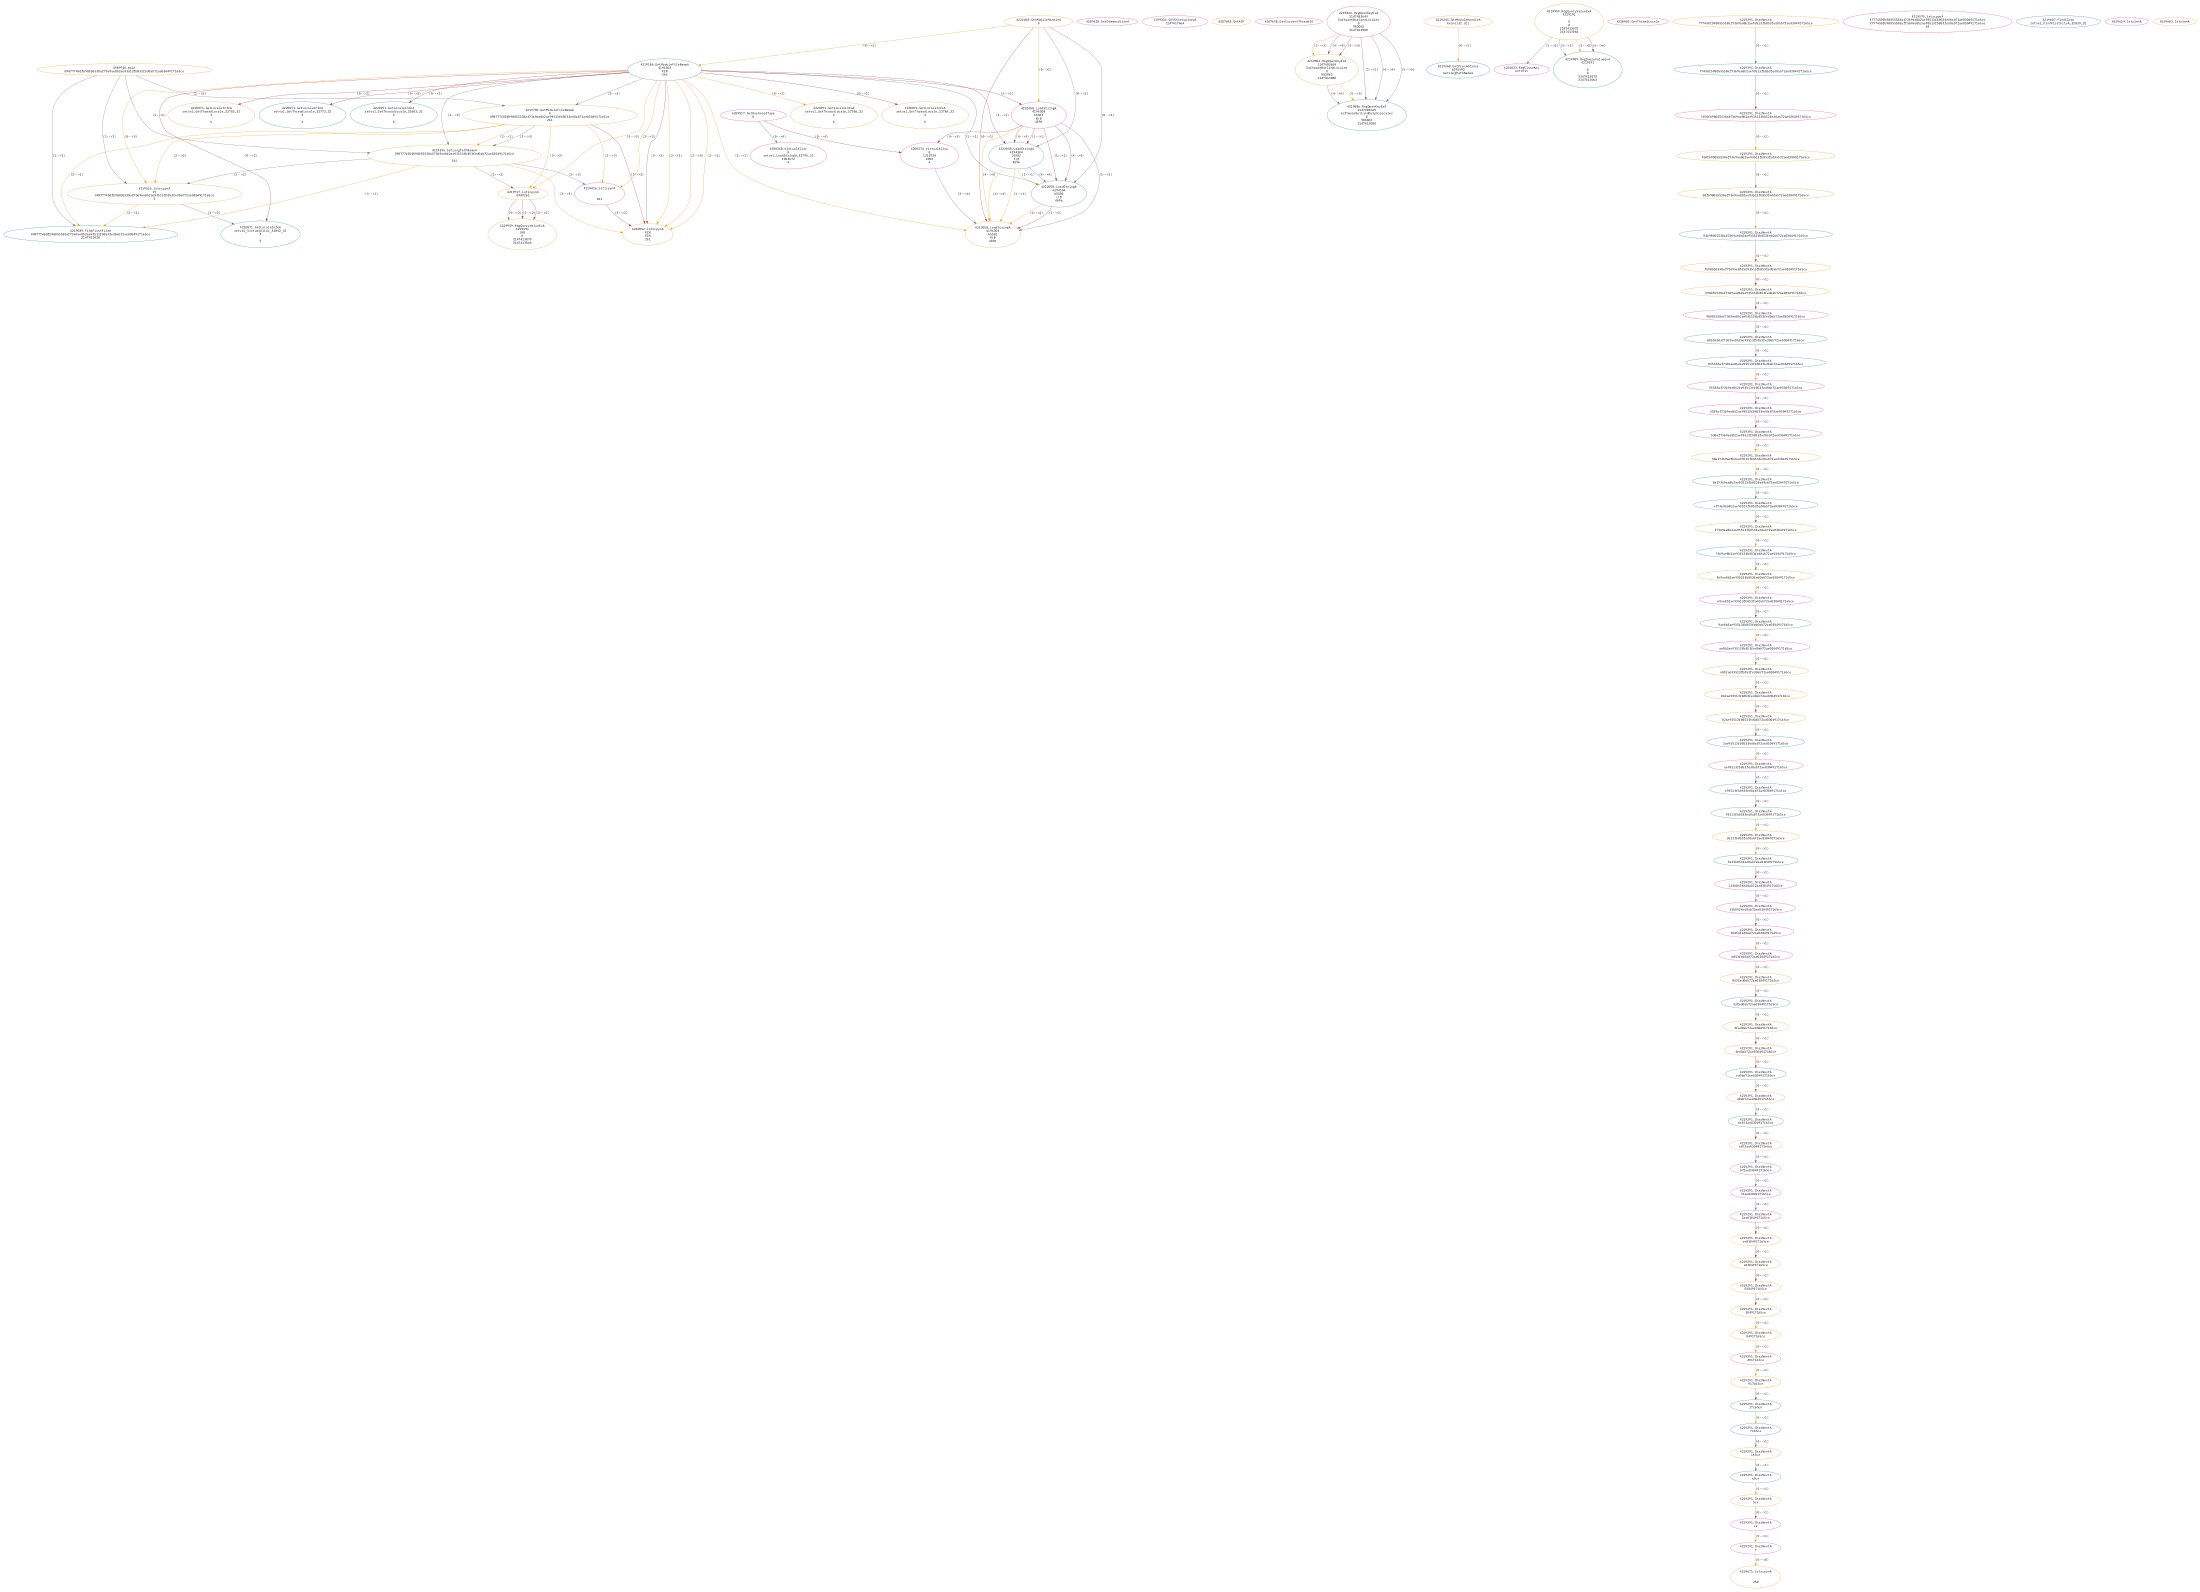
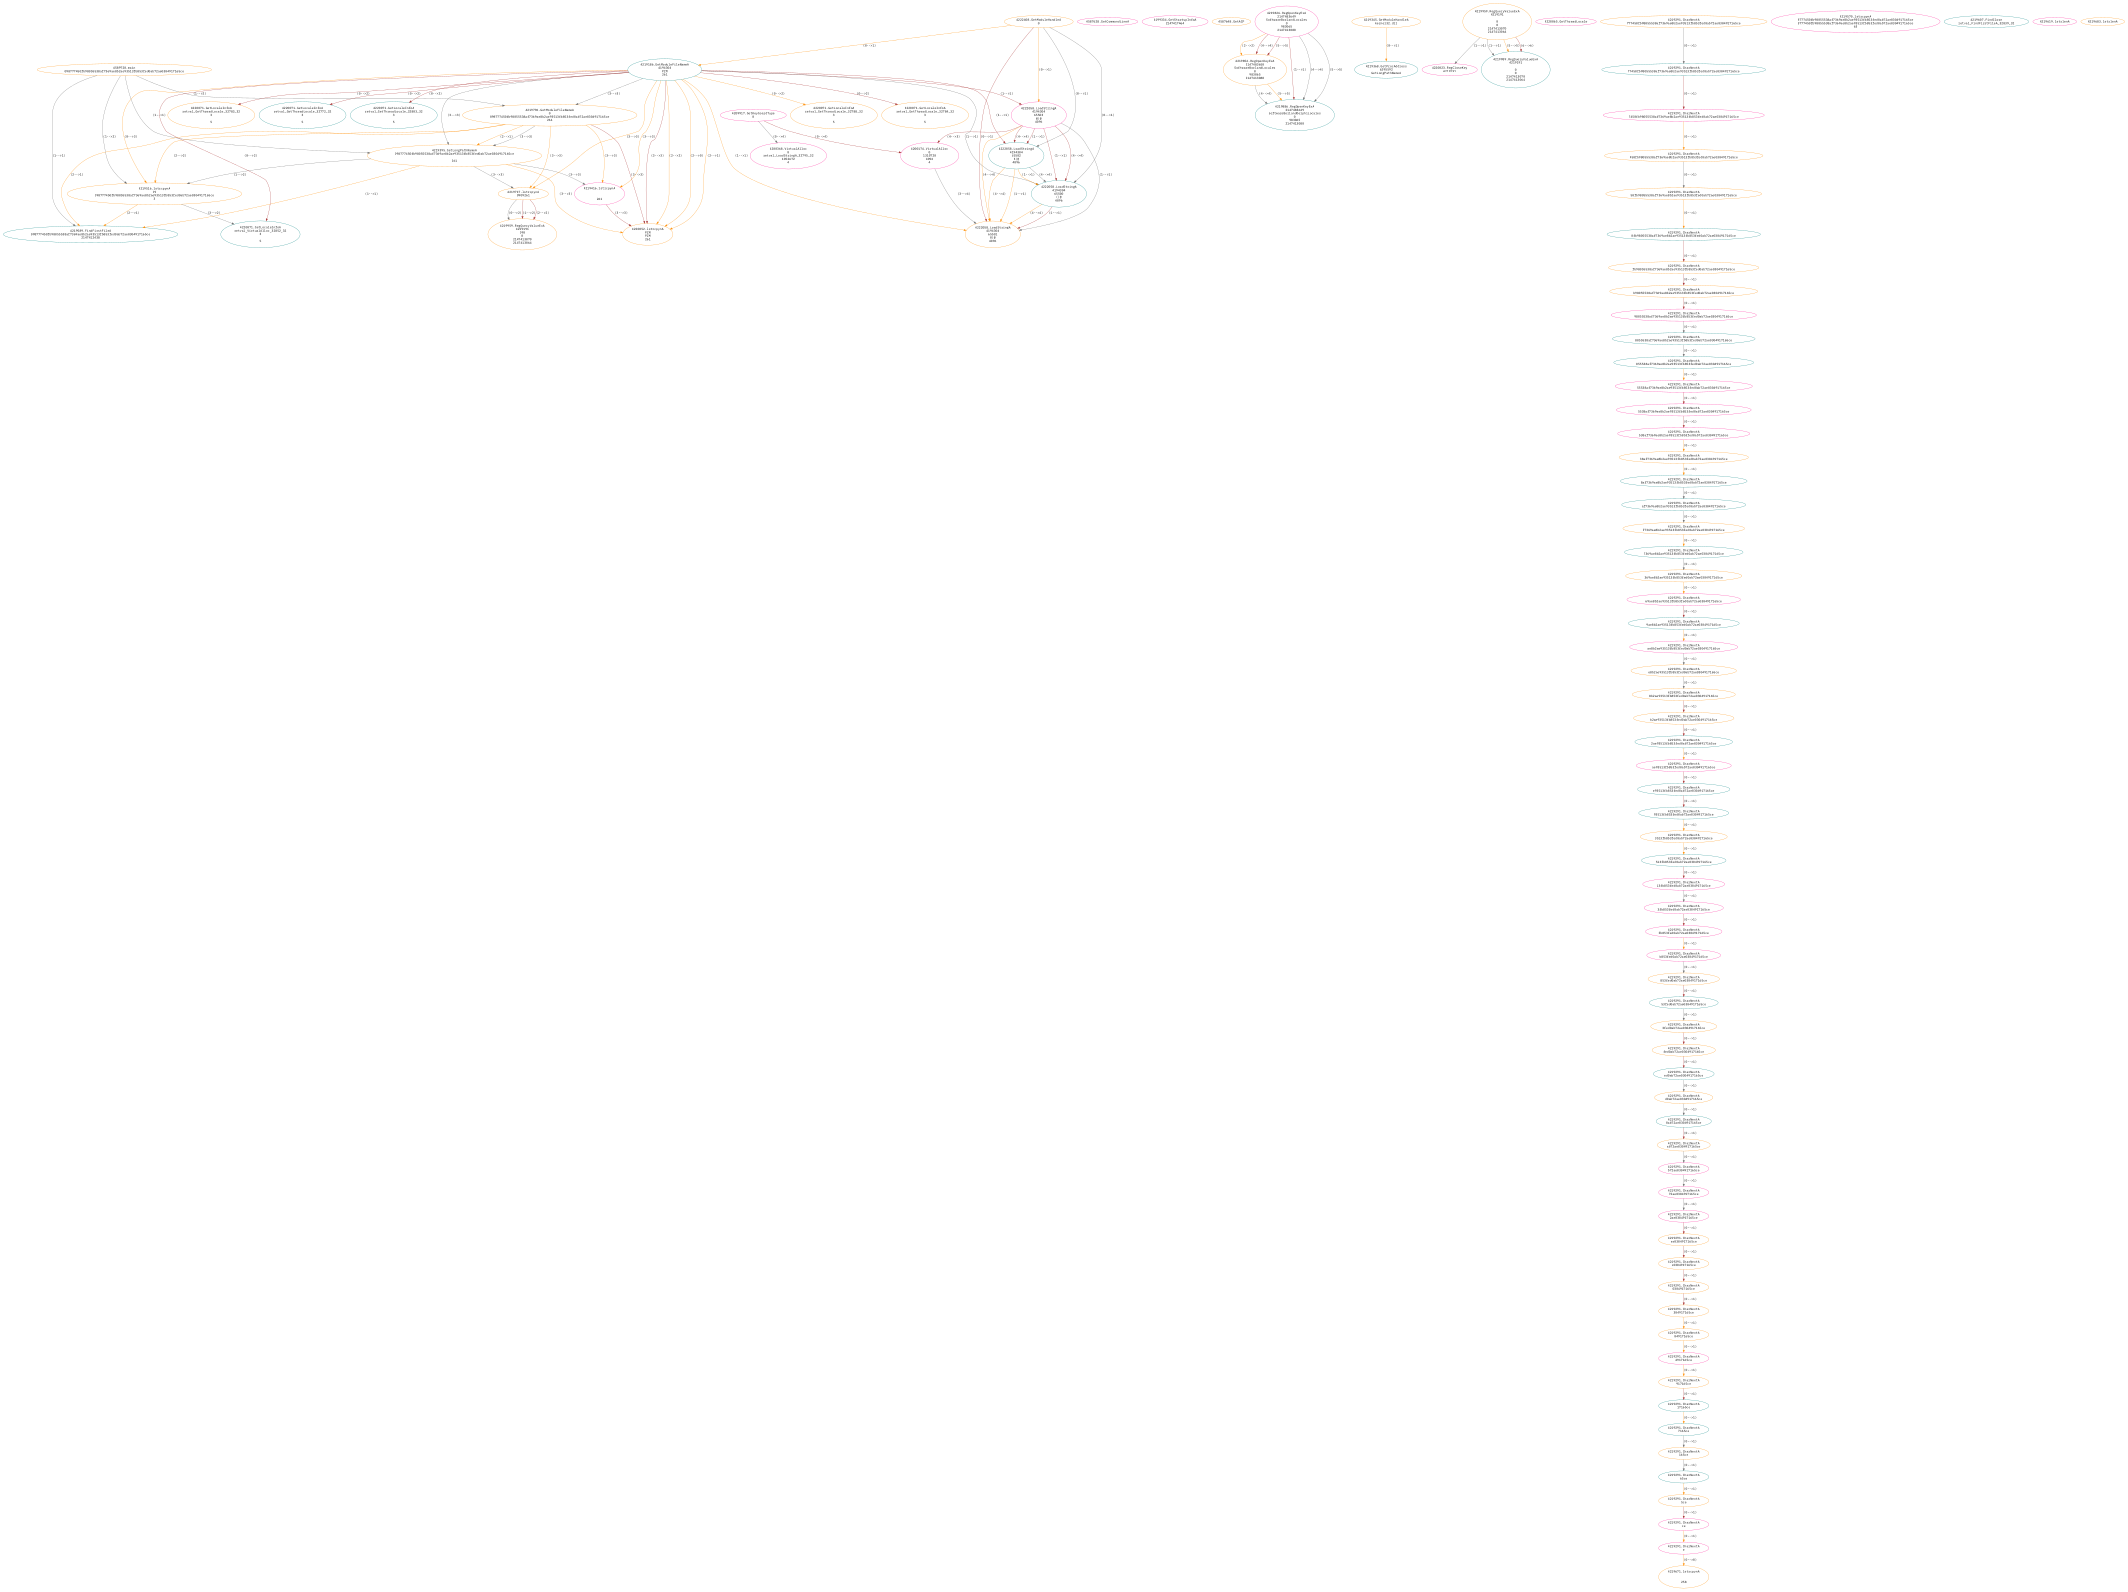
node "4587658.GetCurrentThreadId": removed
